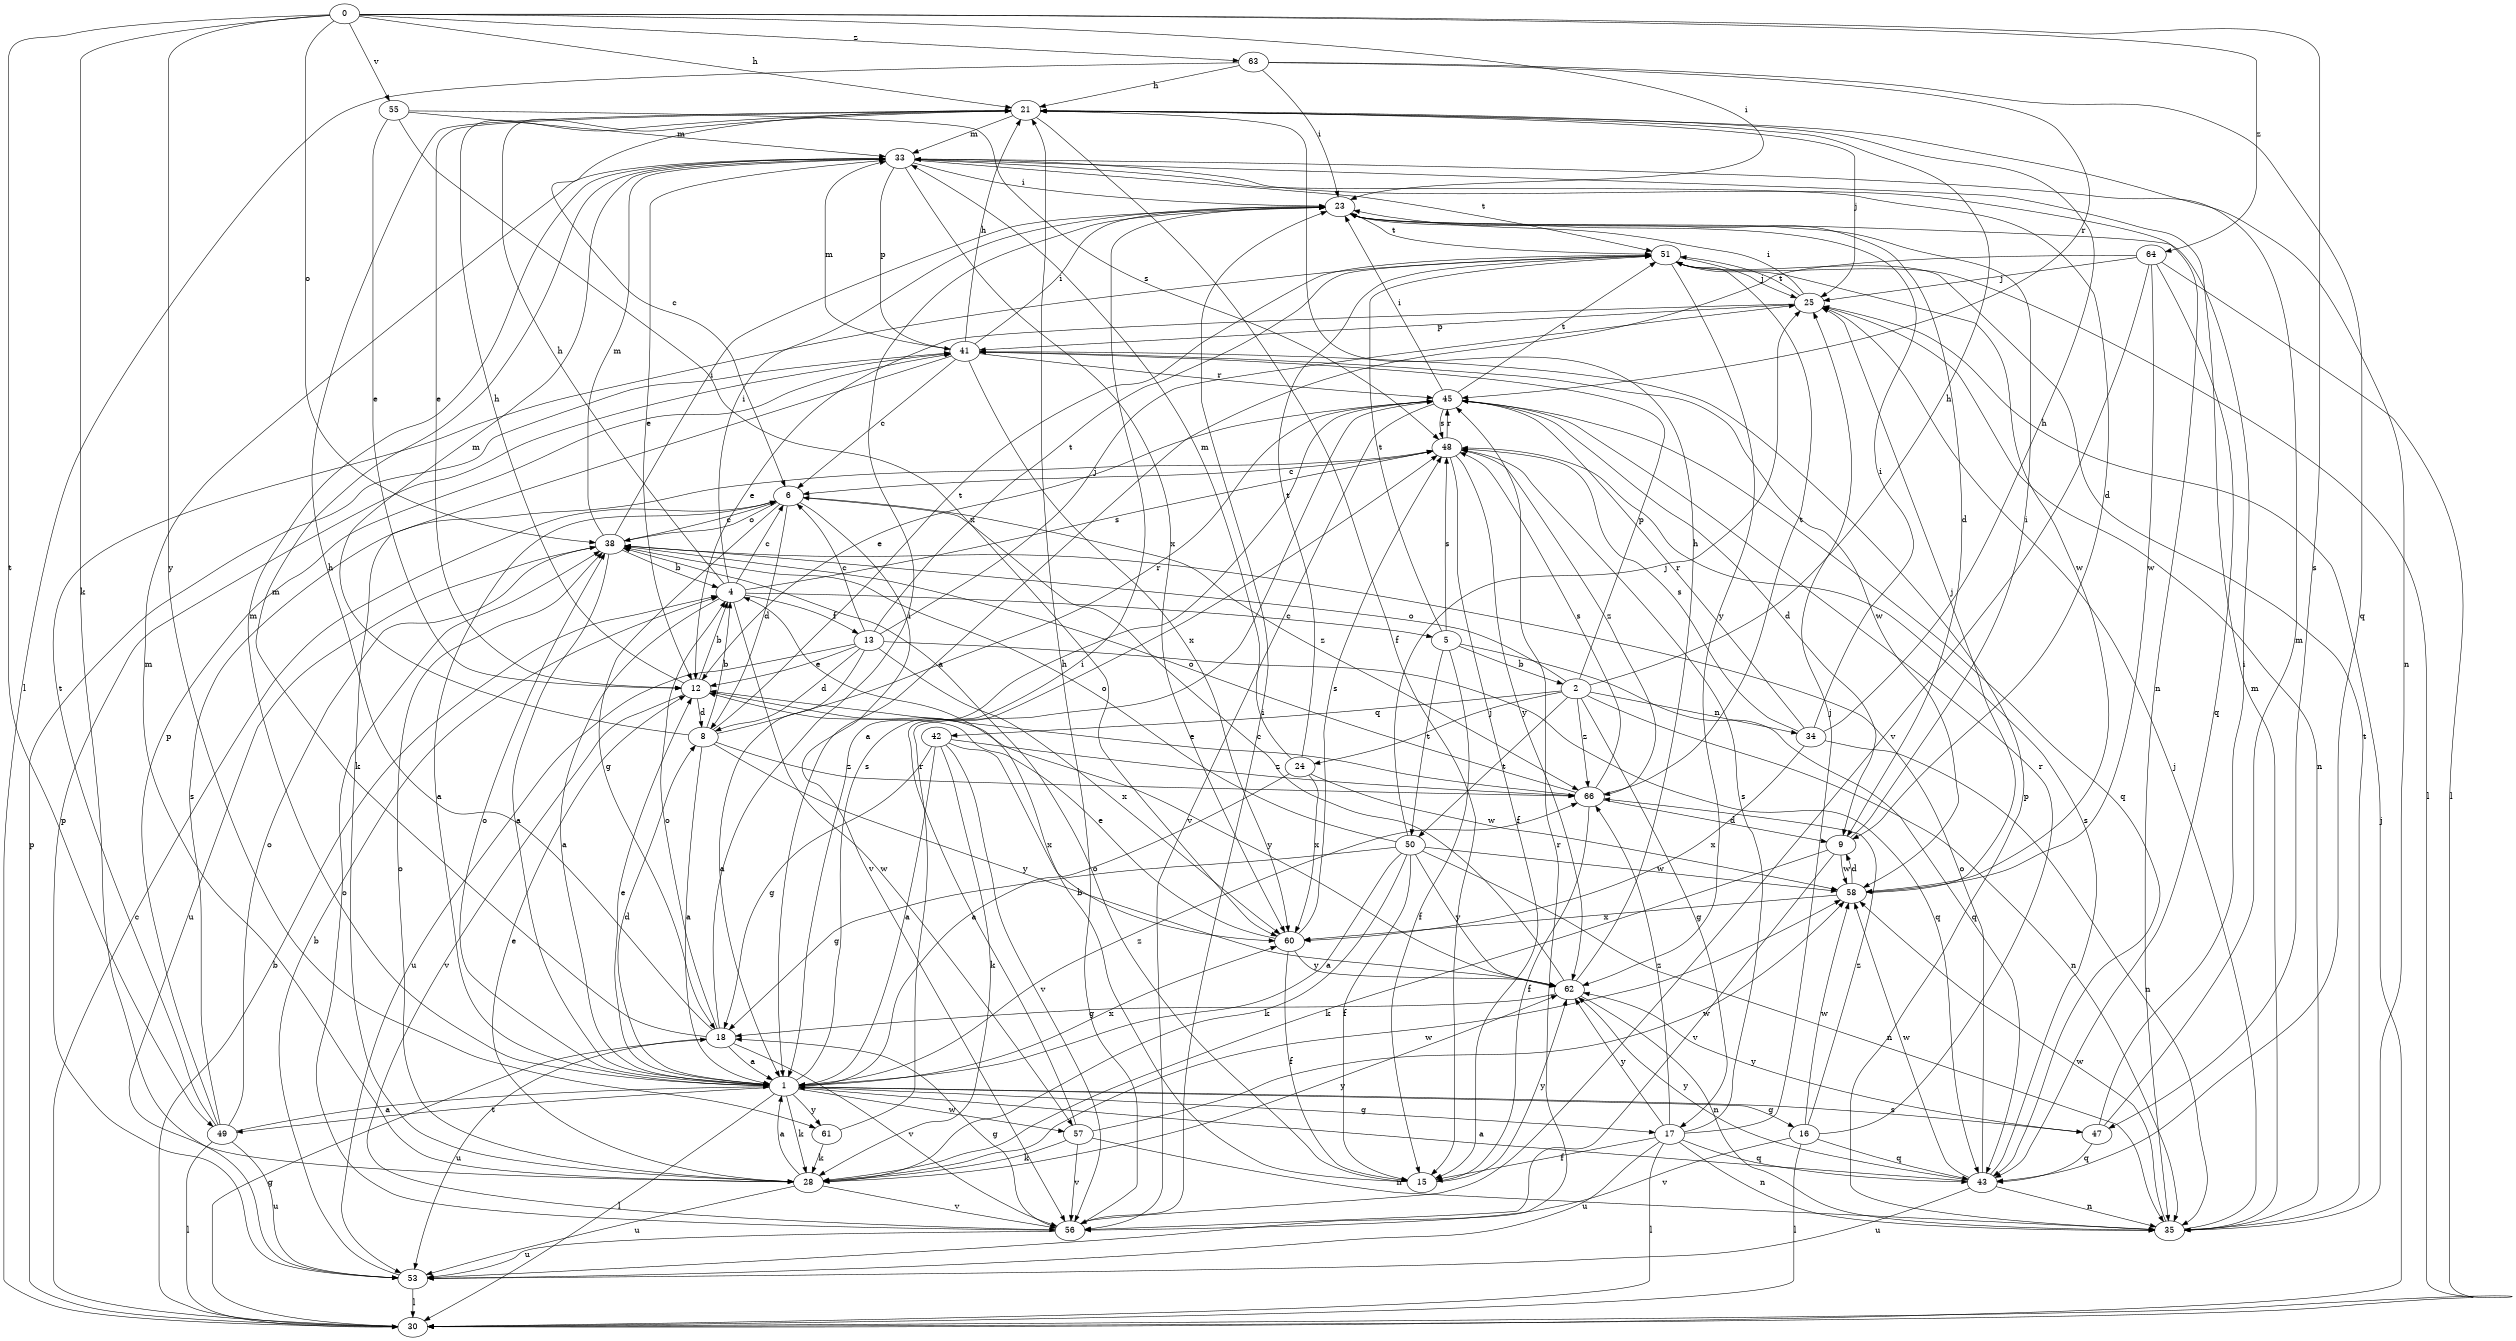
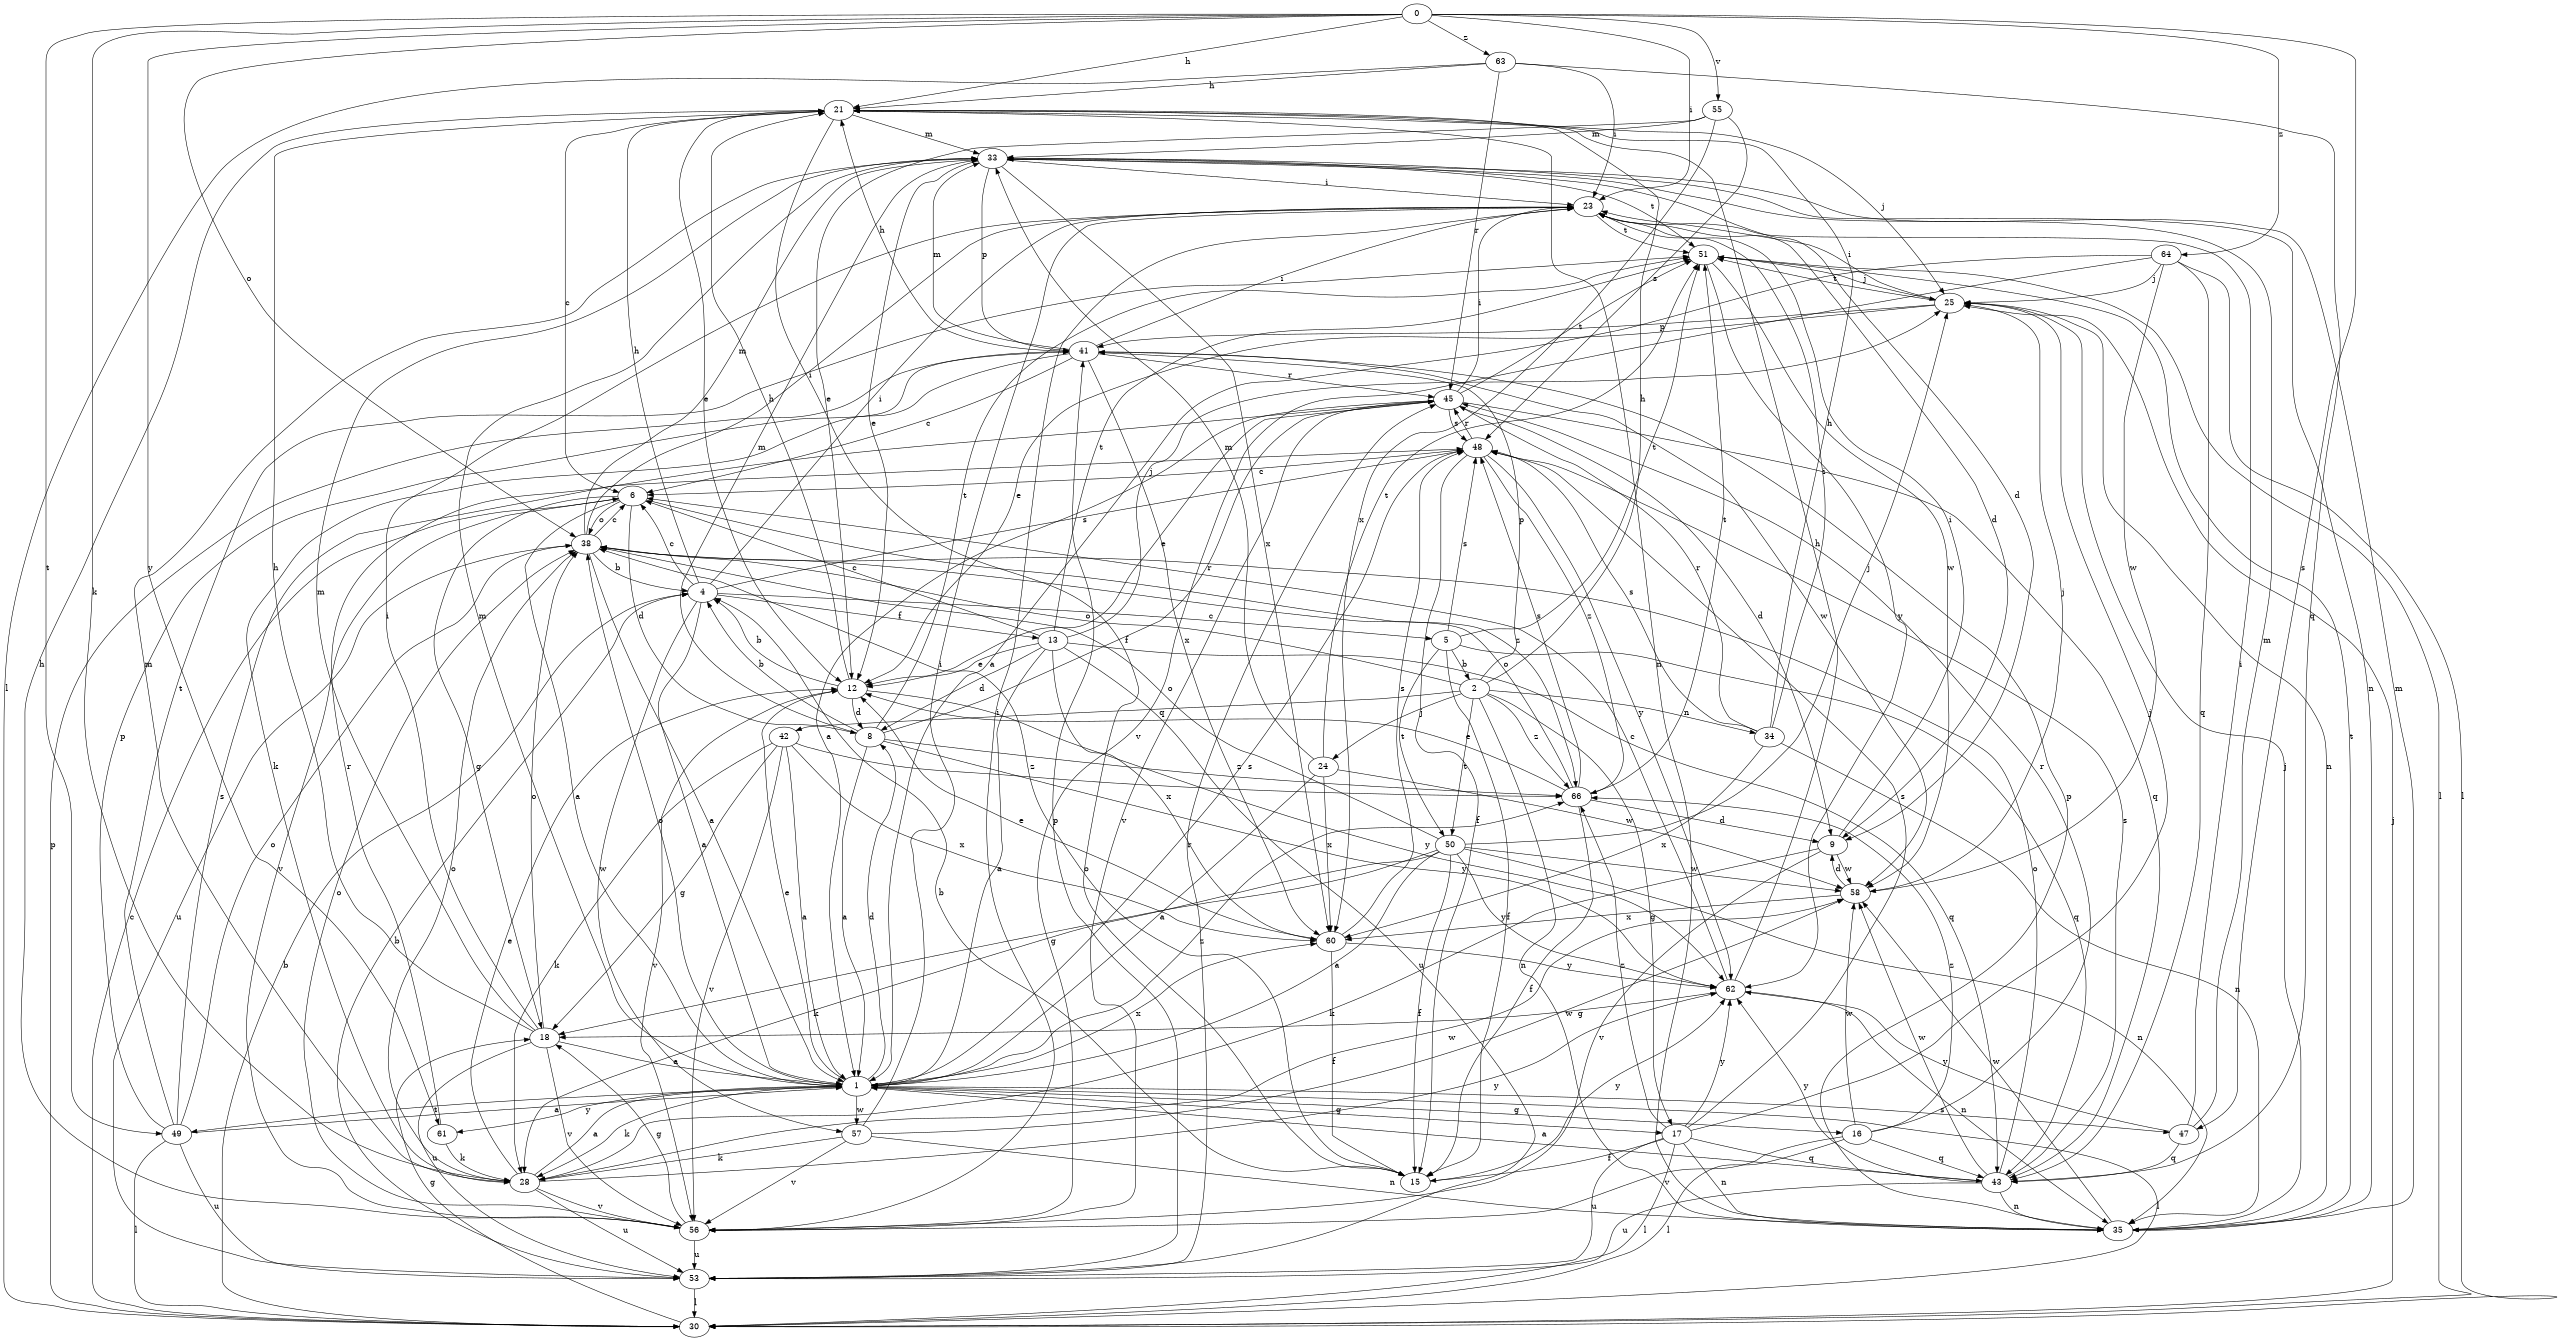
edge "18" -> "4": now "18" -> "38"
